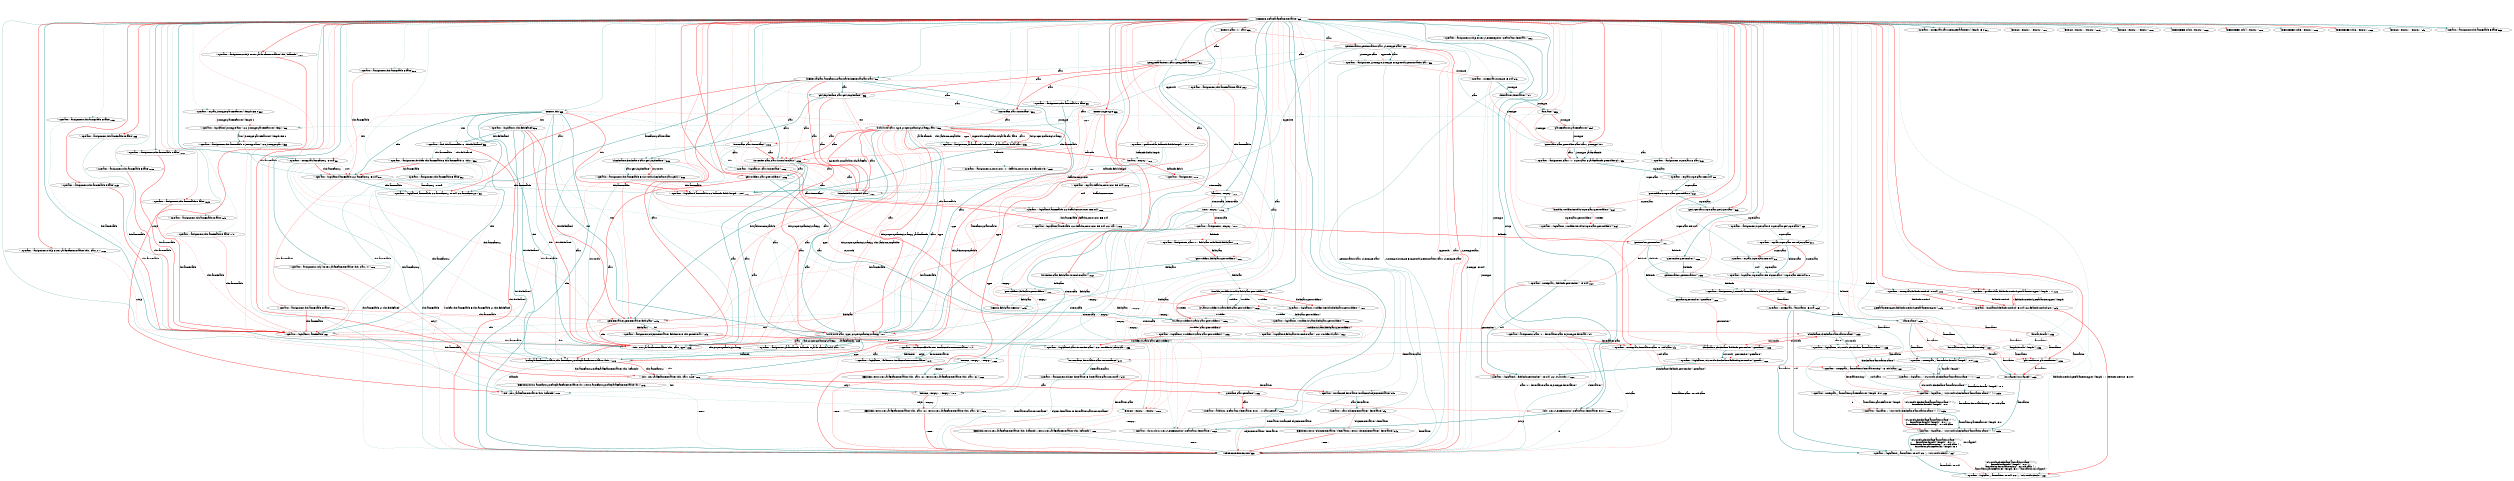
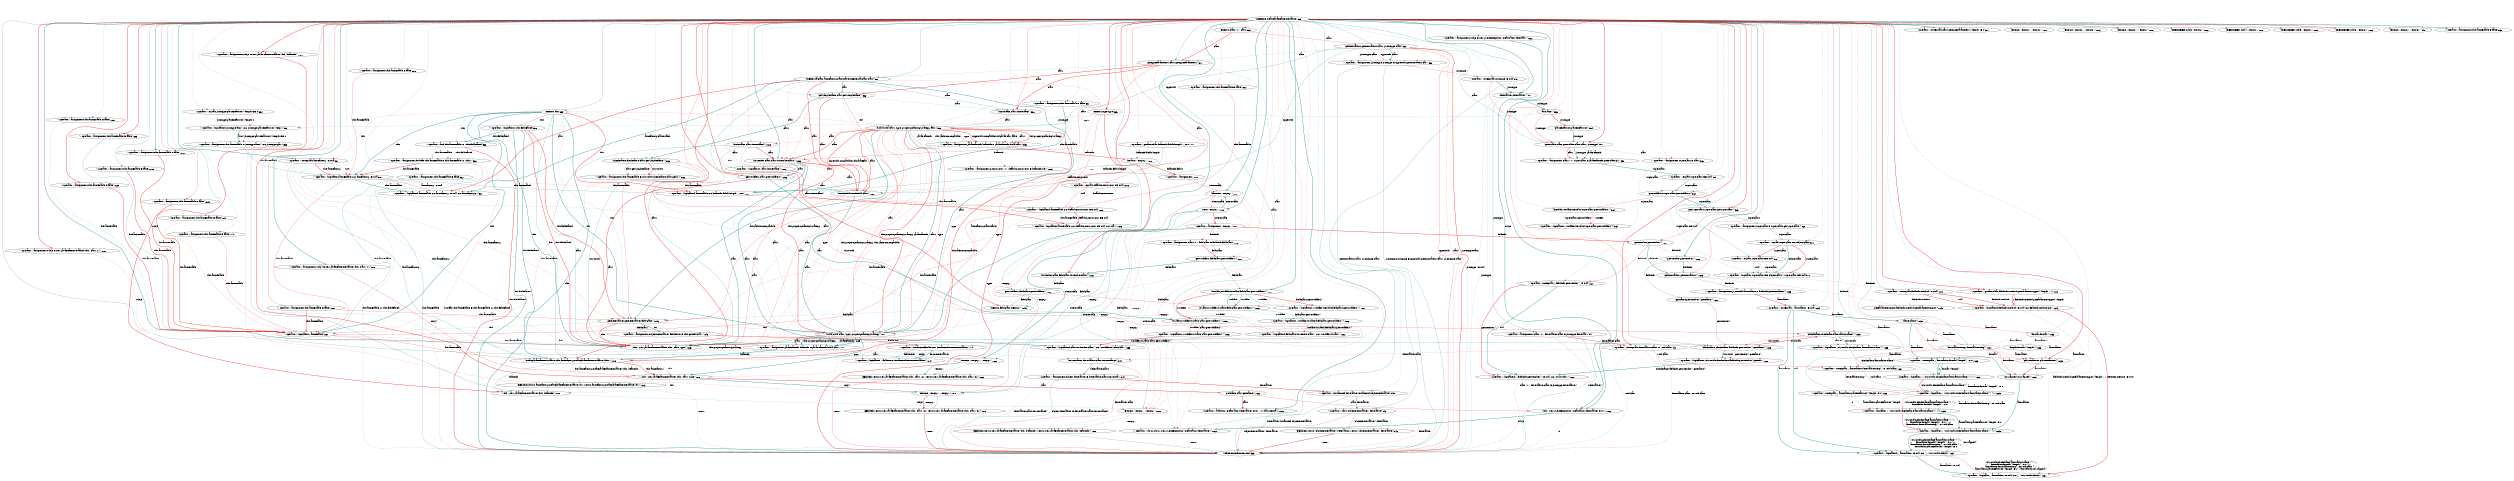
edge "(getModifiers,clazz.getModifiers())" -> "(build,build(clazz, type, propertyNamingStrategy))": added, label "clazz"
edge "(getTypeParameters,clazz.getTypeParameters())" -> "(build,build(clazz, type, propertyNamingStrategy))": style solid -> dashed
